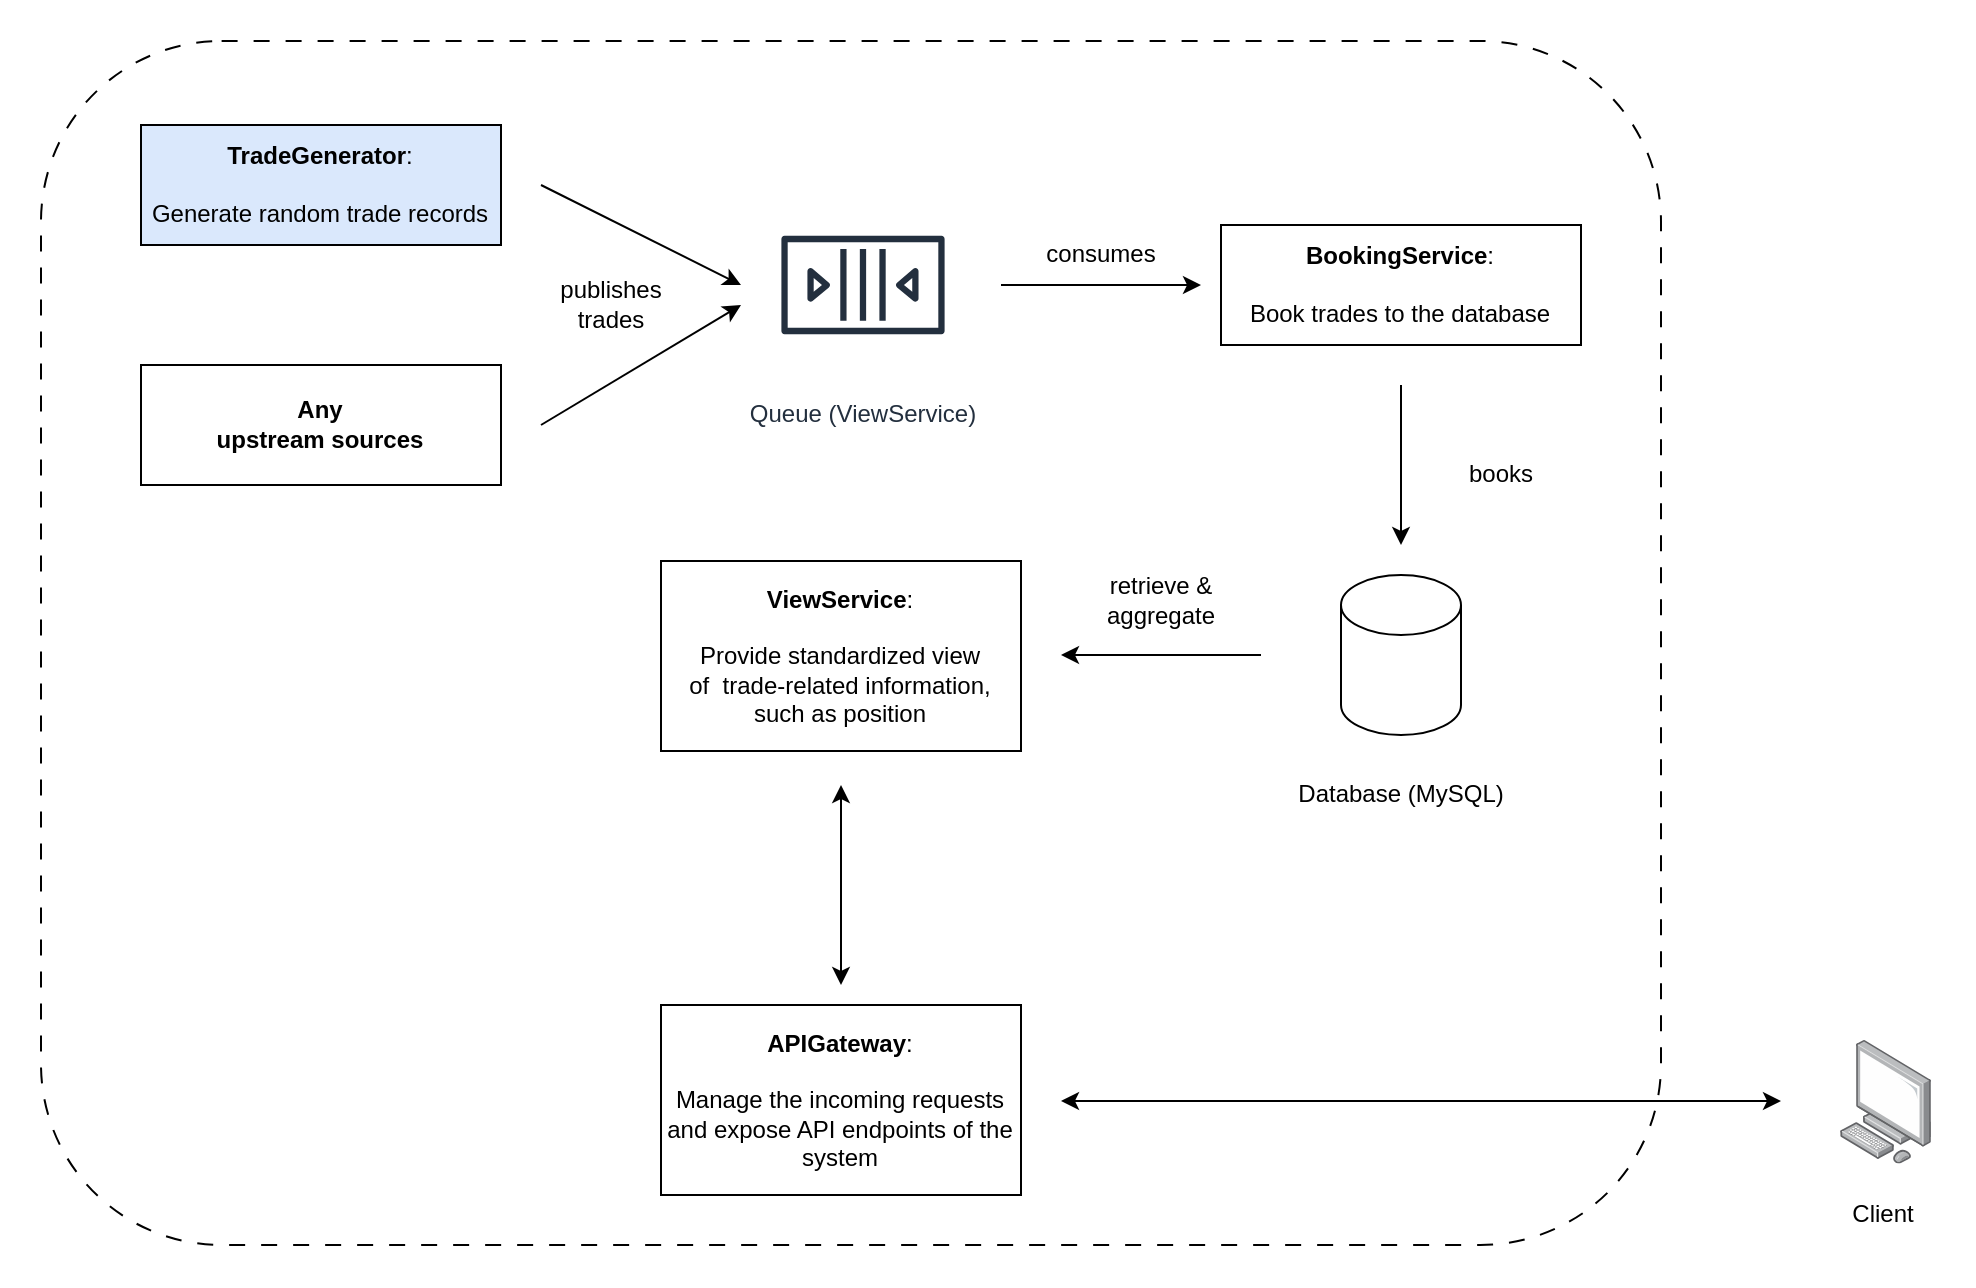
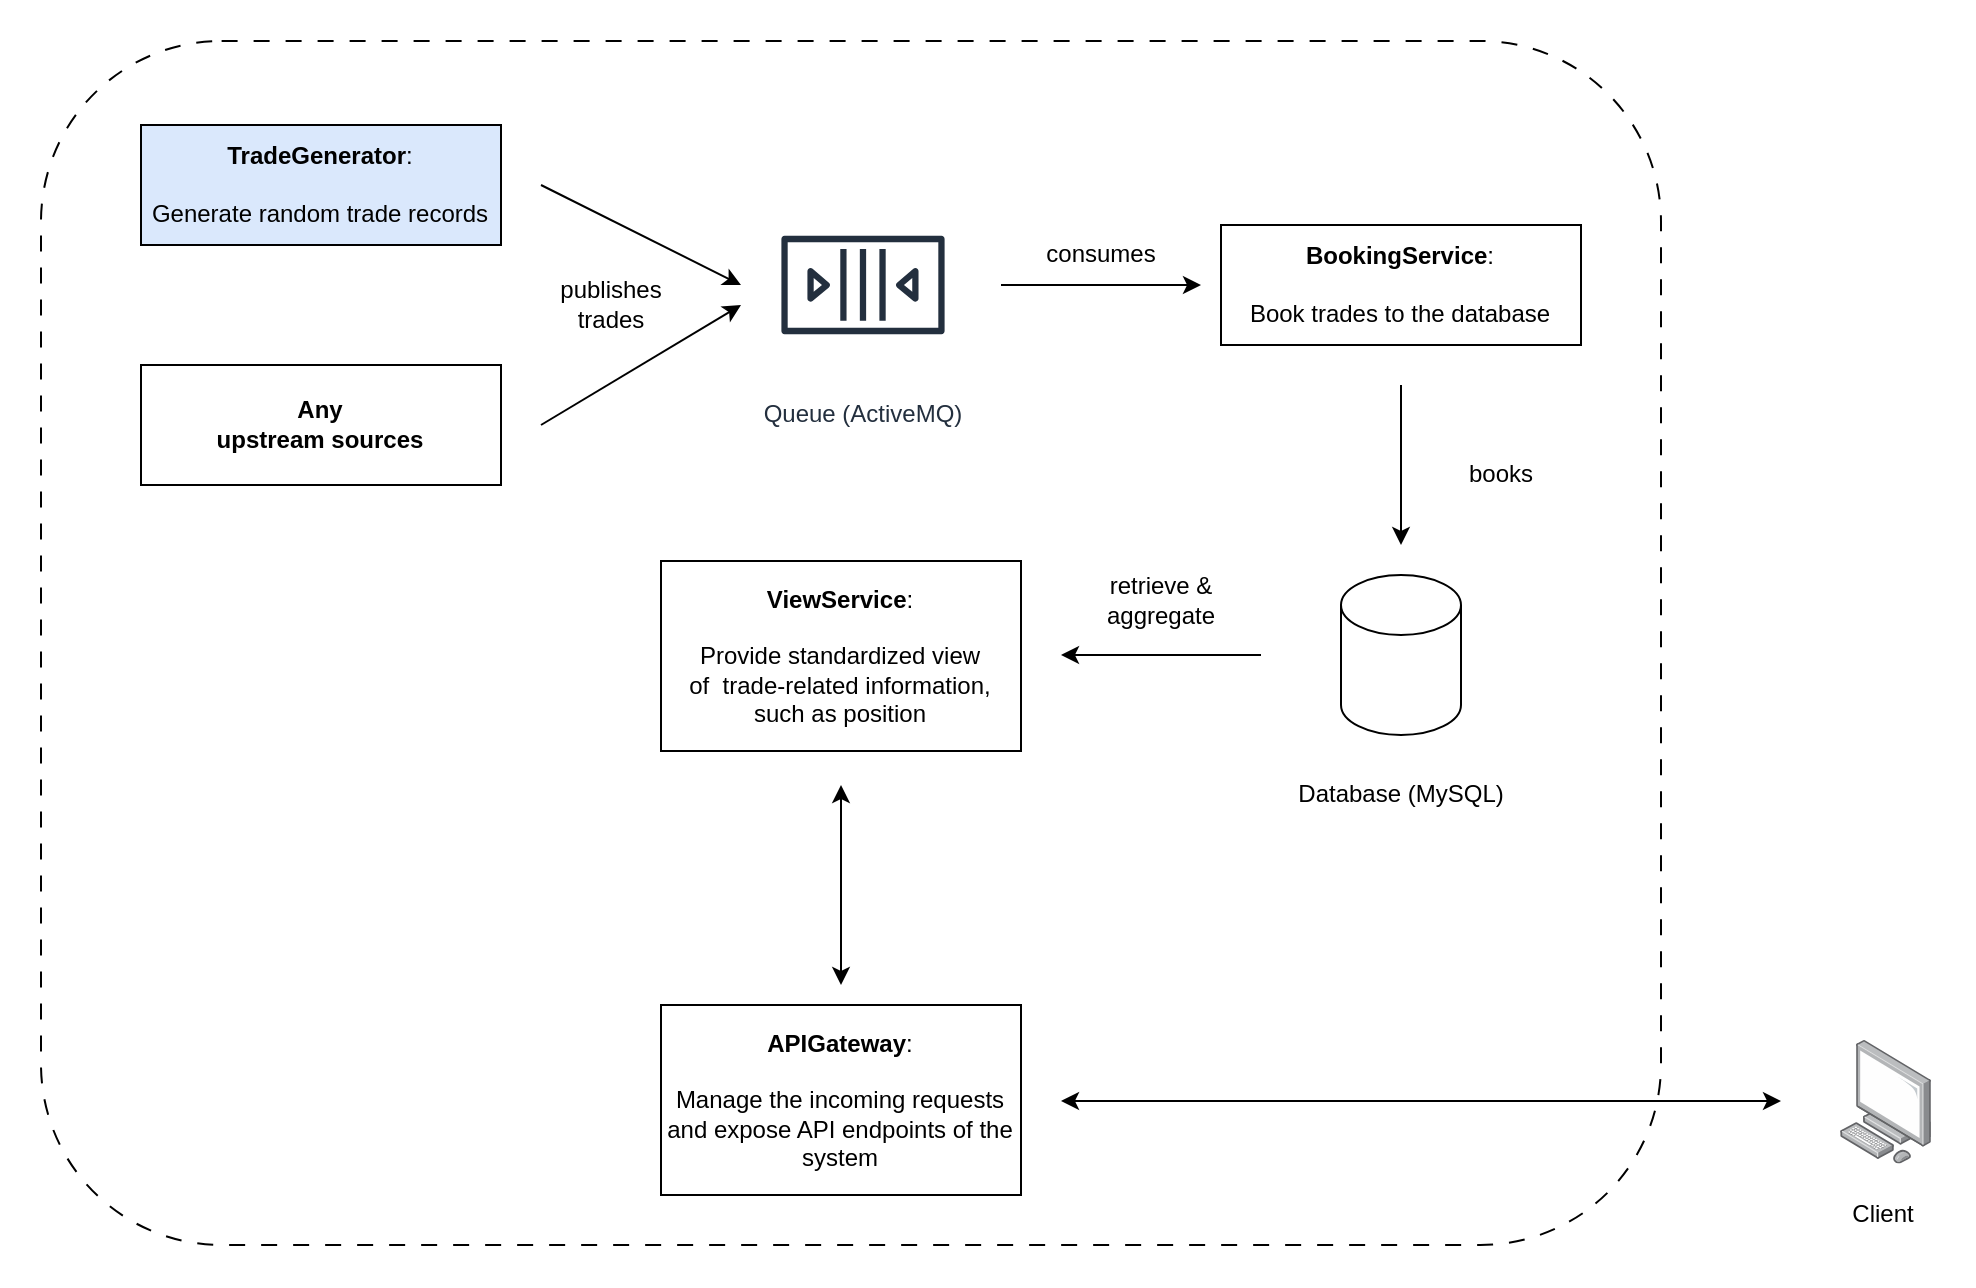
node "Queue (ViewService)": label "Queue (ViewService)" -> "Queue (ActiveMQ)"
